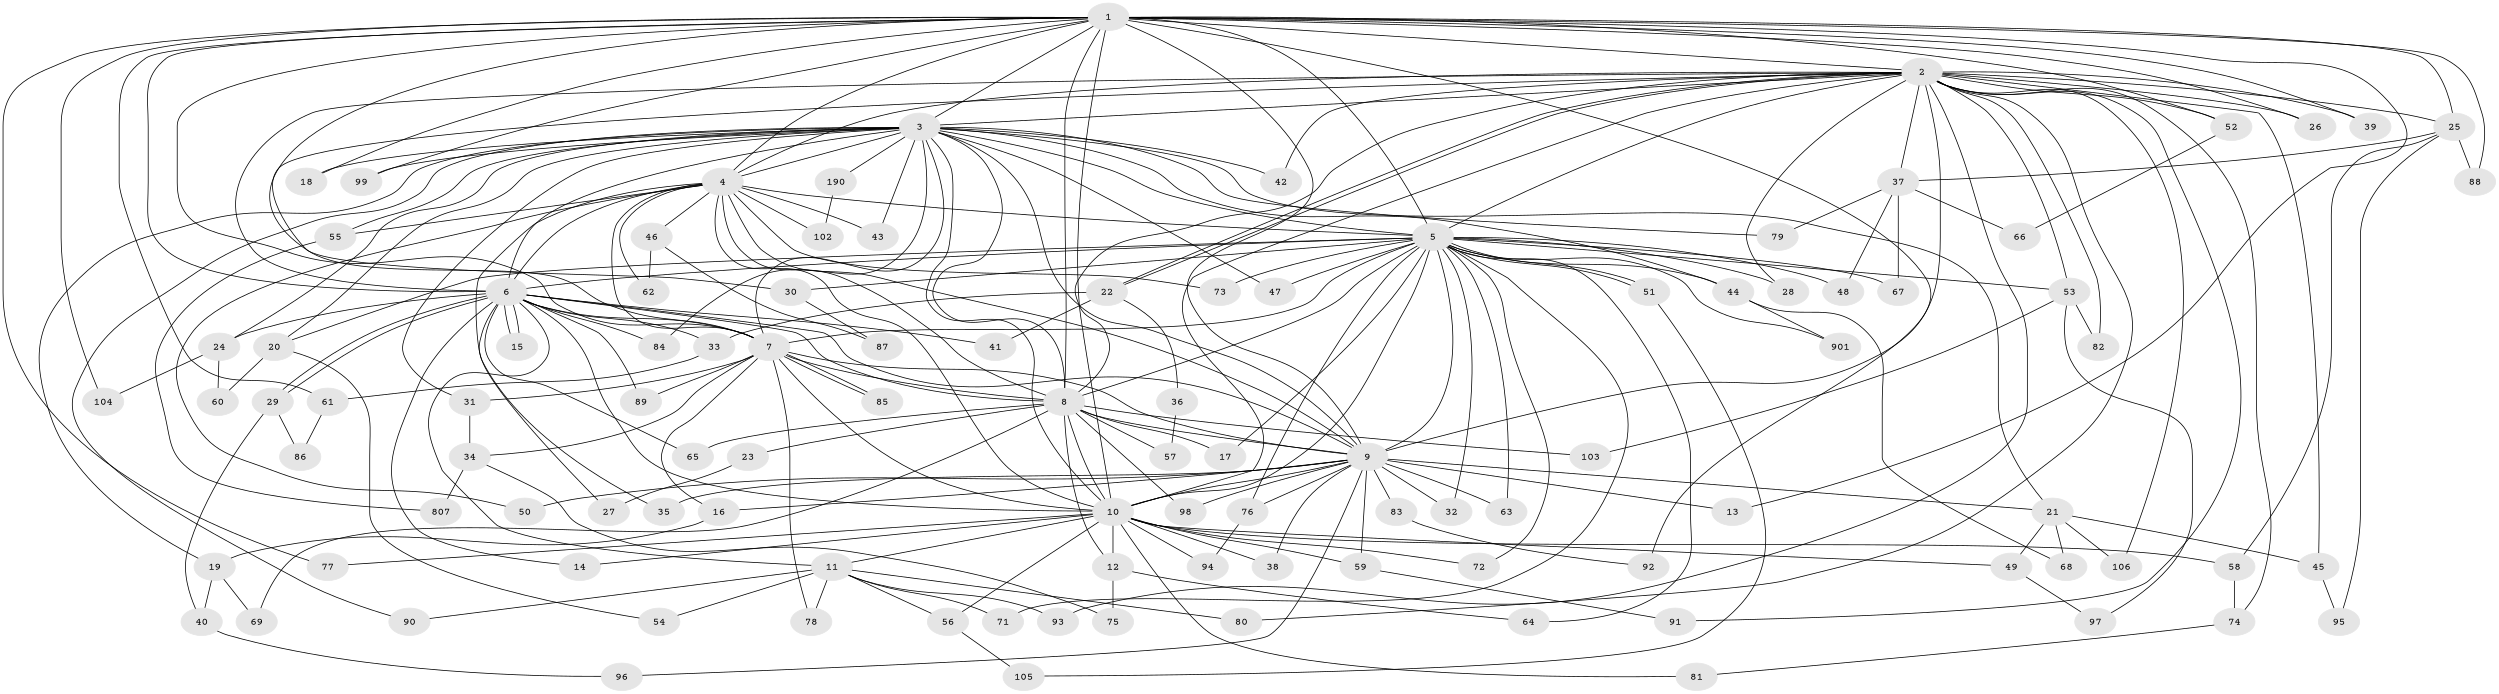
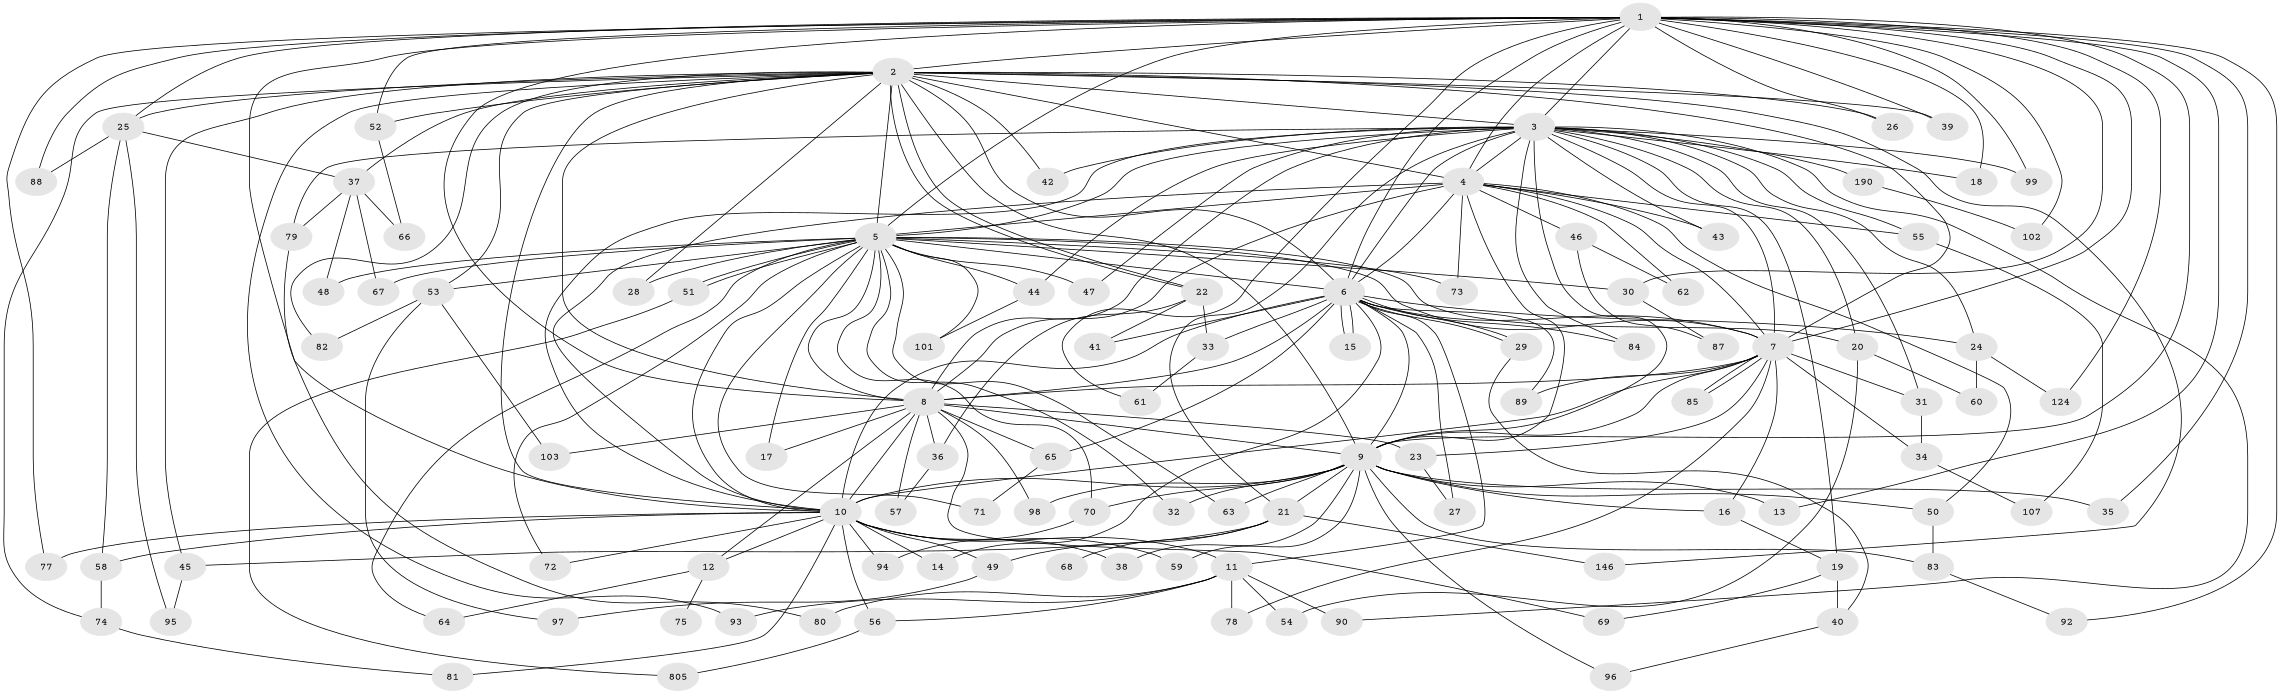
edge "4" -- "102": now "1" -- "102"
edge "4" -- "35": now "1" -- "35"
node "901": label "901" -> "101"
edge "5" -- "9": removed
node "104": label "104" -> "124"
edge "8" -- "36": added
edge "44" -- "68": removed
edge "7" -- "23": added
node "86": removed
node "807": label "807" -> "107"
node "76": label "76" -> "70"
edge "2" -- "80": now "79" -- "80"
edge "50" -- "83": added
edge "34" -- "75": removed
node "106": label "106" -> "146"
edge "11" -- "71": now "65" -- "71"
node "91": removed
node "105": label "105" -> "805"
